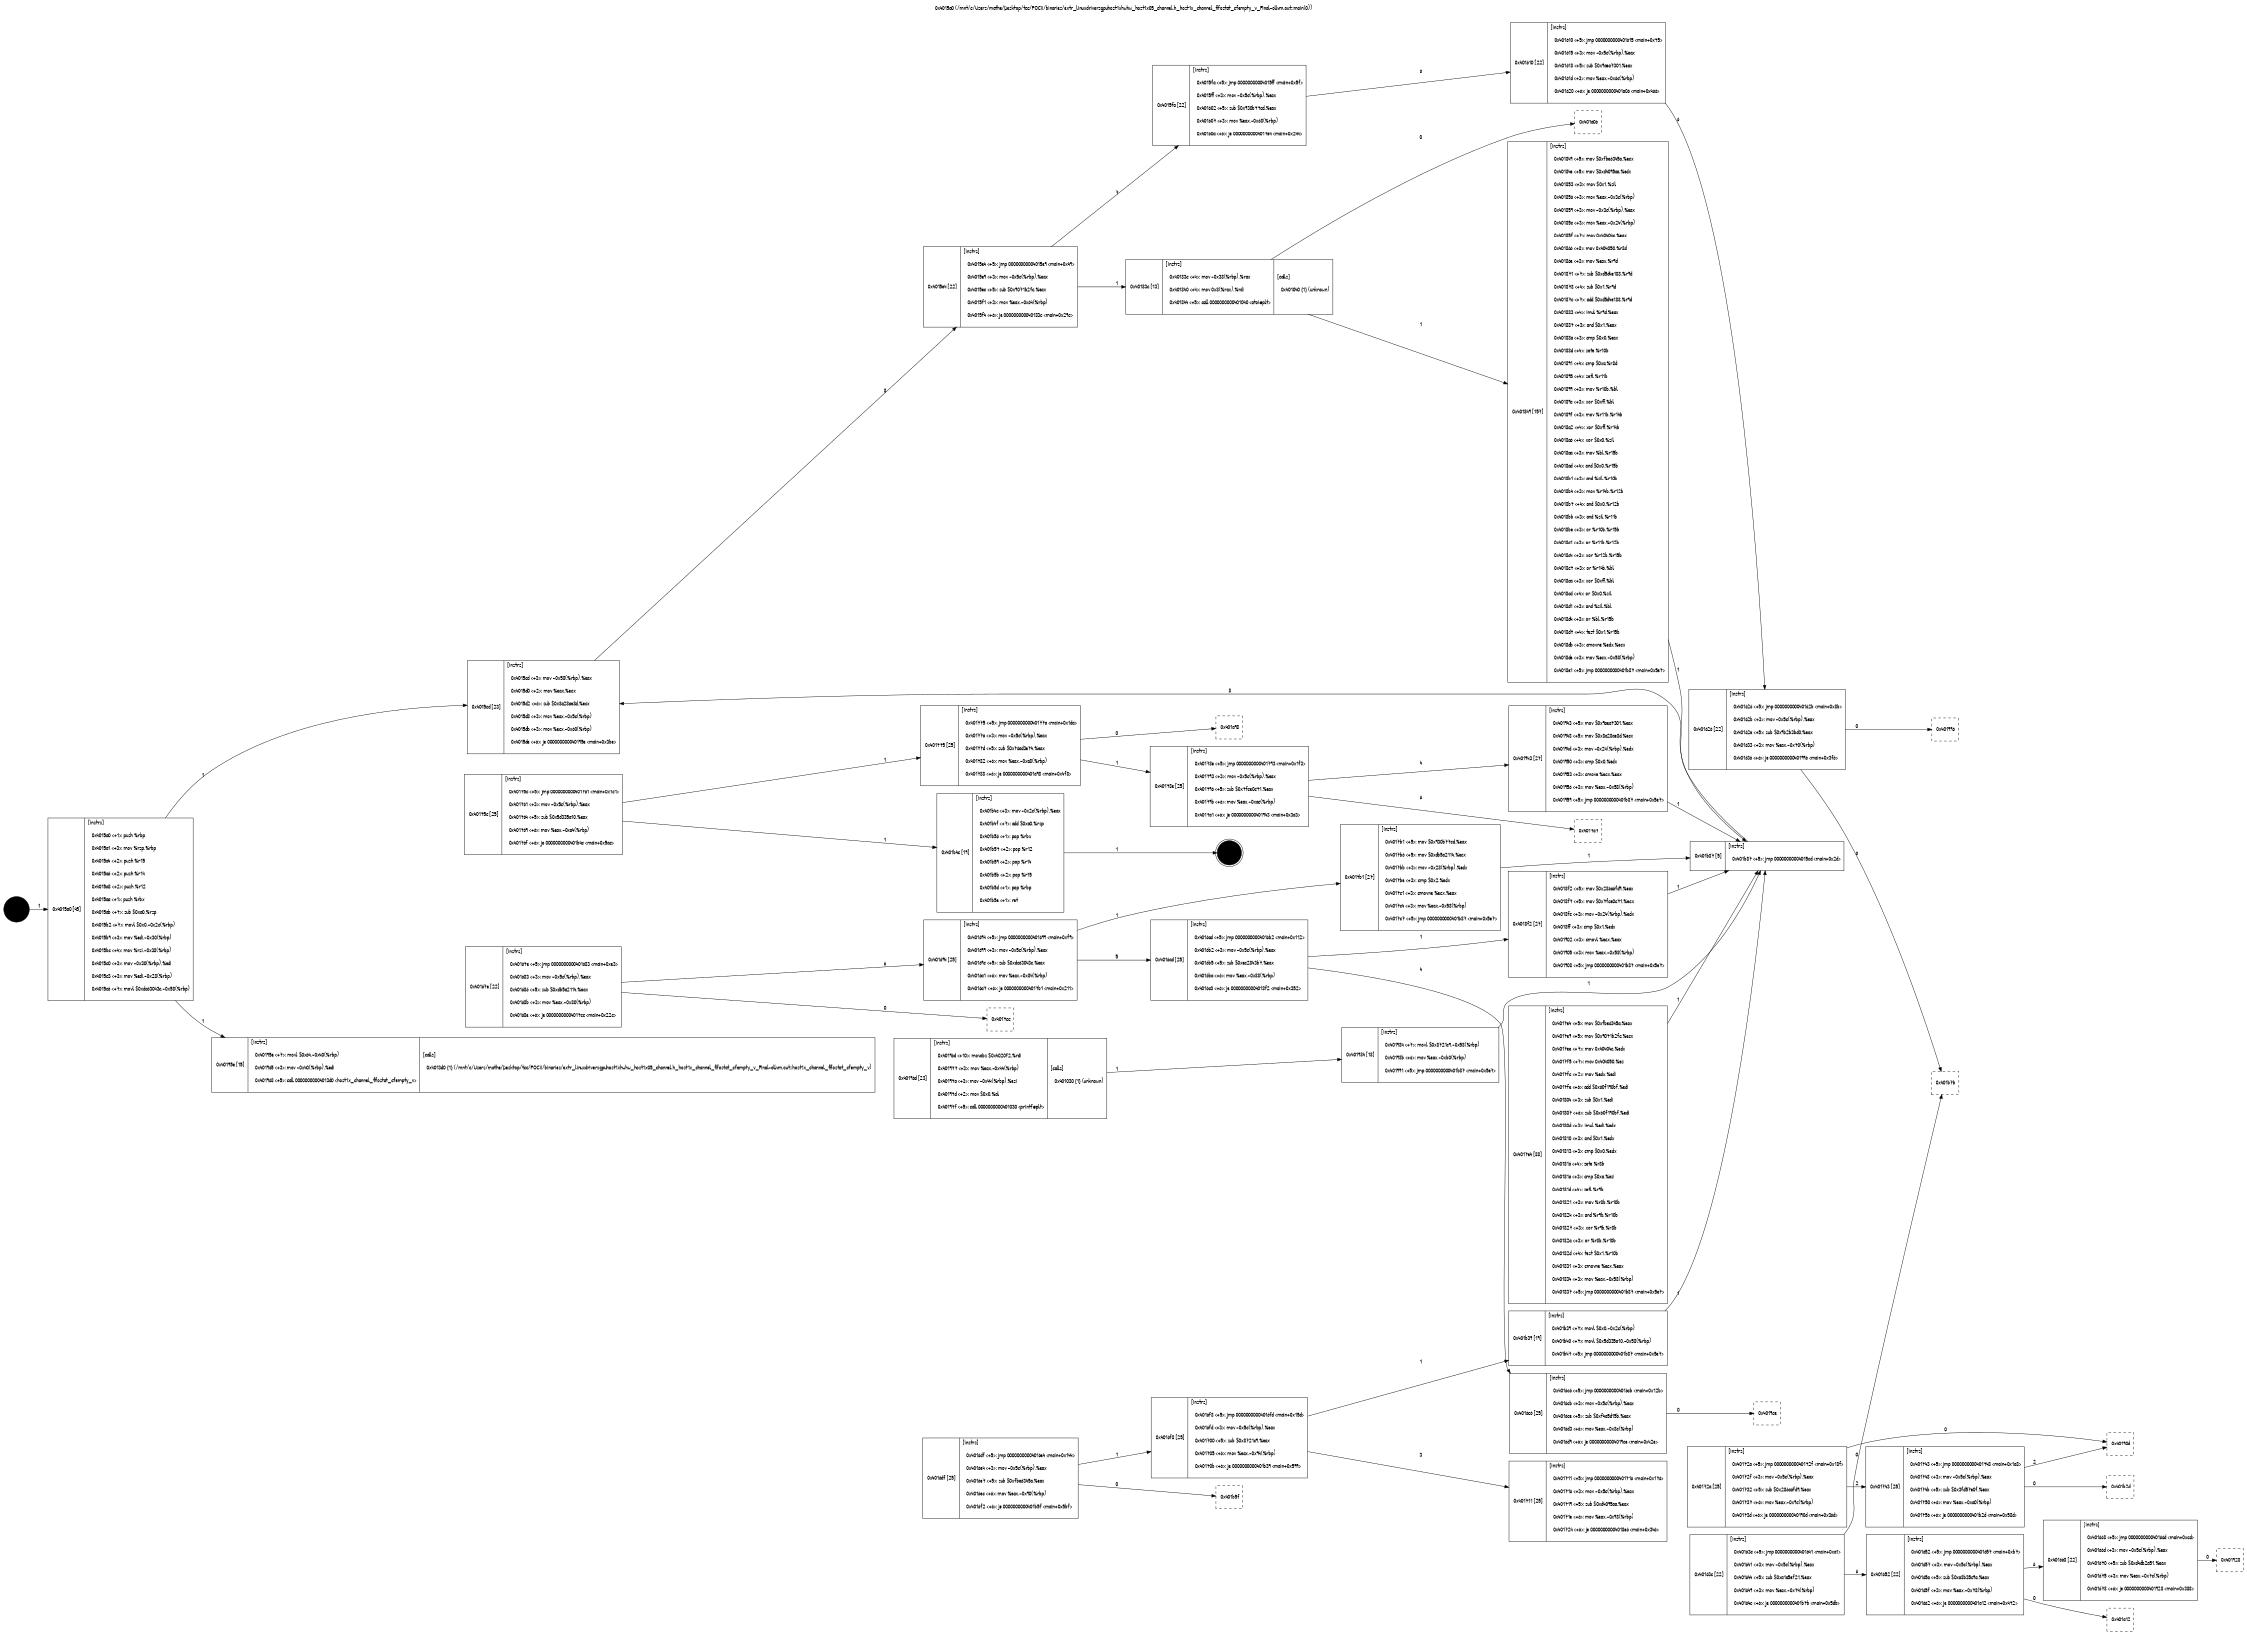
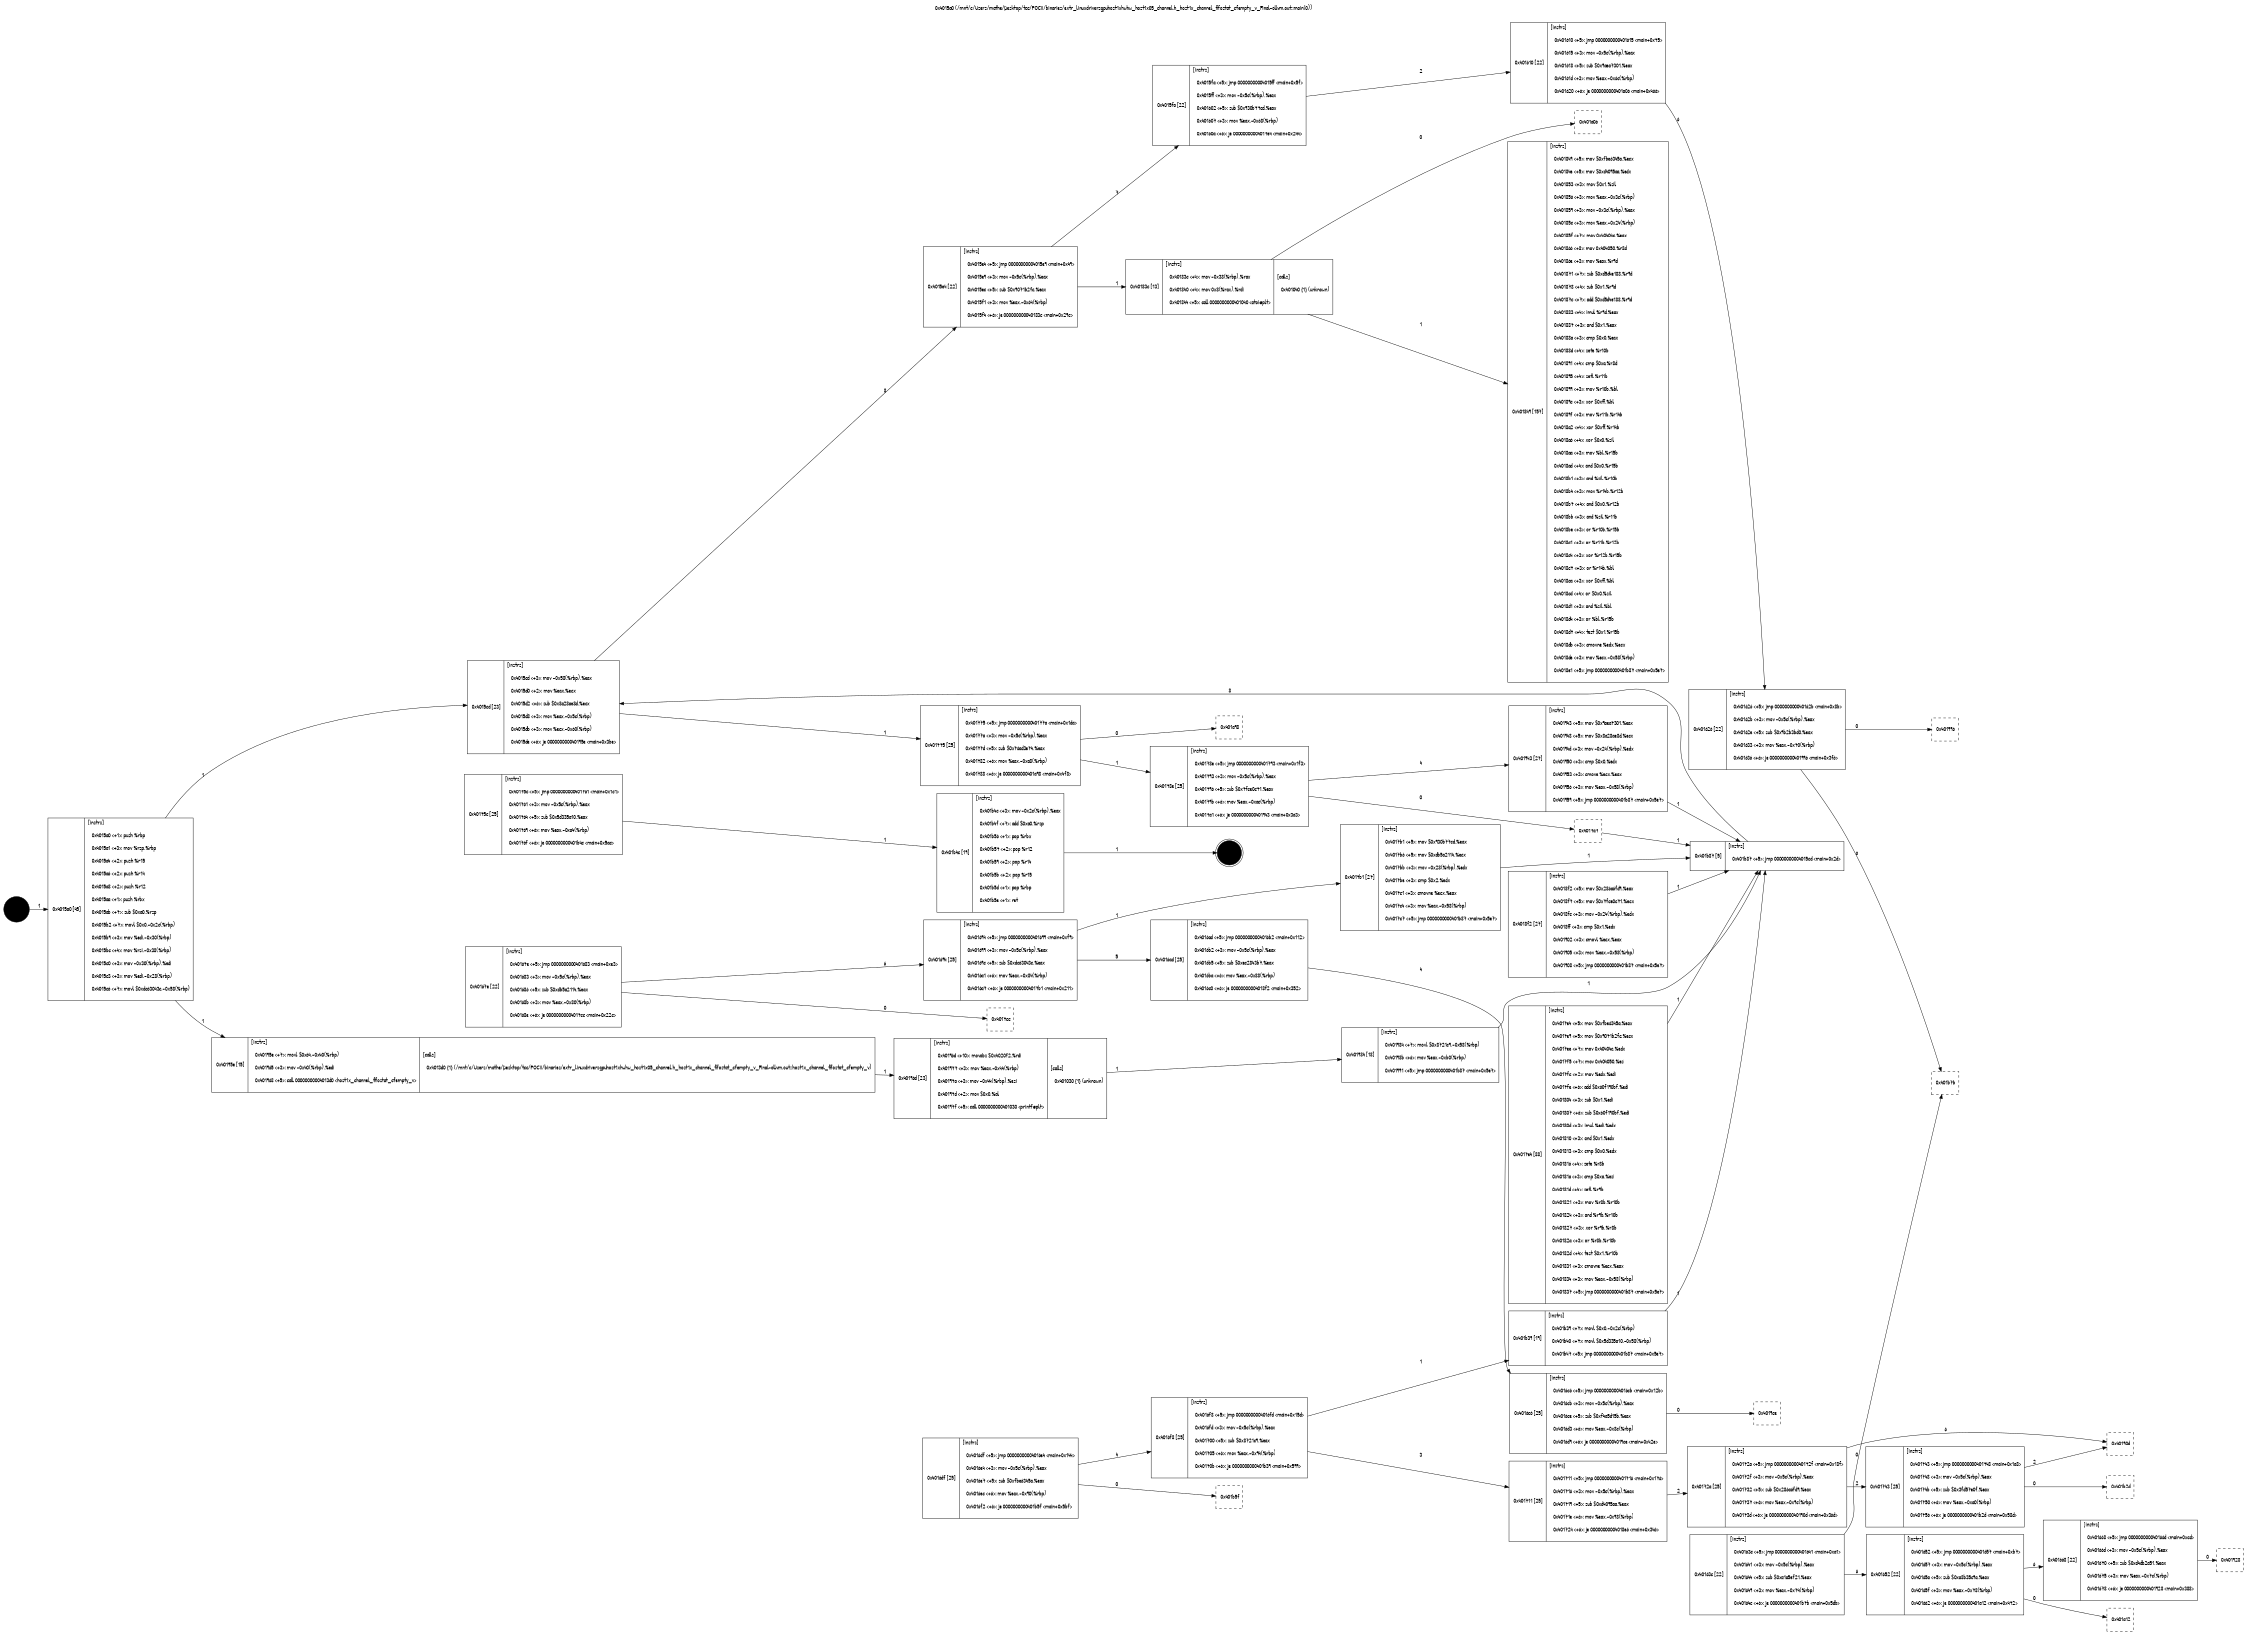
edge "0x4015fa [22]" -> "0x401610 [22]": label " 6" -> " 2"
edge "0x401849 [157]" -> "0x401b87 [5]": now "0x4017a7" -> "0x401b87 [5]"
edge "0x40175c [25]" -> "0x401775 [25]": now "0x4015cd [23]" -> "0x401775 [25]"
edge "0x40178e [25]" -> "0x4017a7": label " 6" -> " 0"
edge "0x4016ad [25]" -> "0x4018f2 [27]": removed, label "1"
edge "0x40195e [15]" -> "0x40196d [23]": added, label "1"
edge "0x40172a [25]" -> "0x40190d": label " 0" -> " 6"
edge "0x4016df [25]" -> "0x4016f8 [25]": label " 1" -> " 4"
edge "0x401711 [25]" -> "0x40172a [25]": added, label "2"
